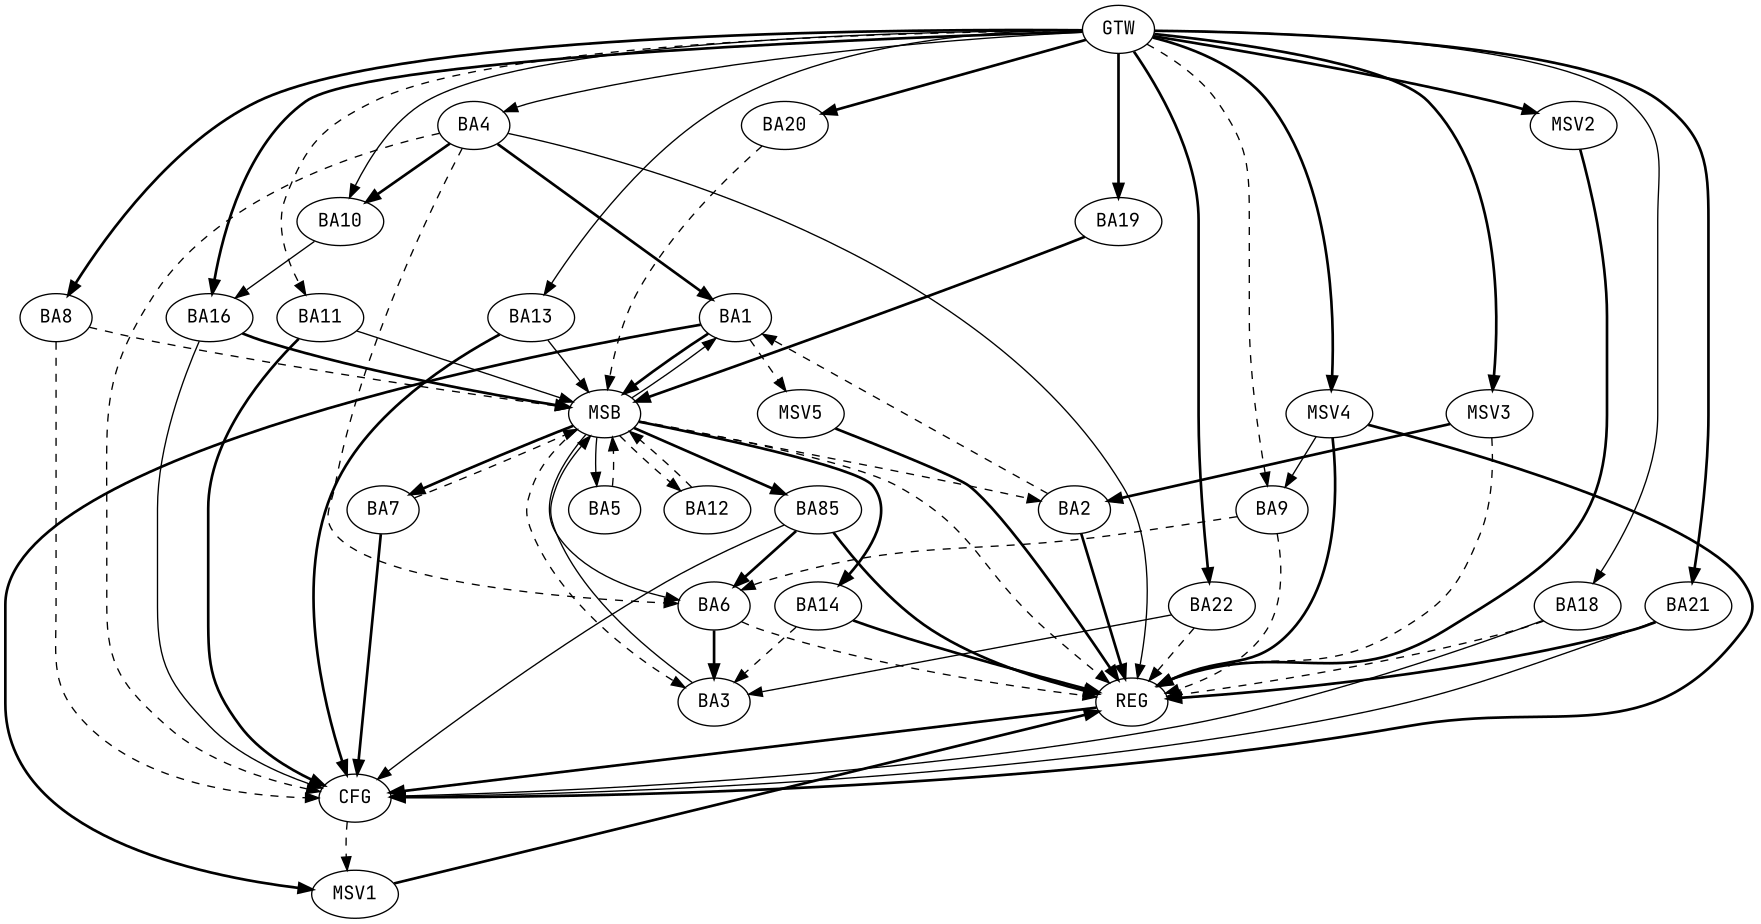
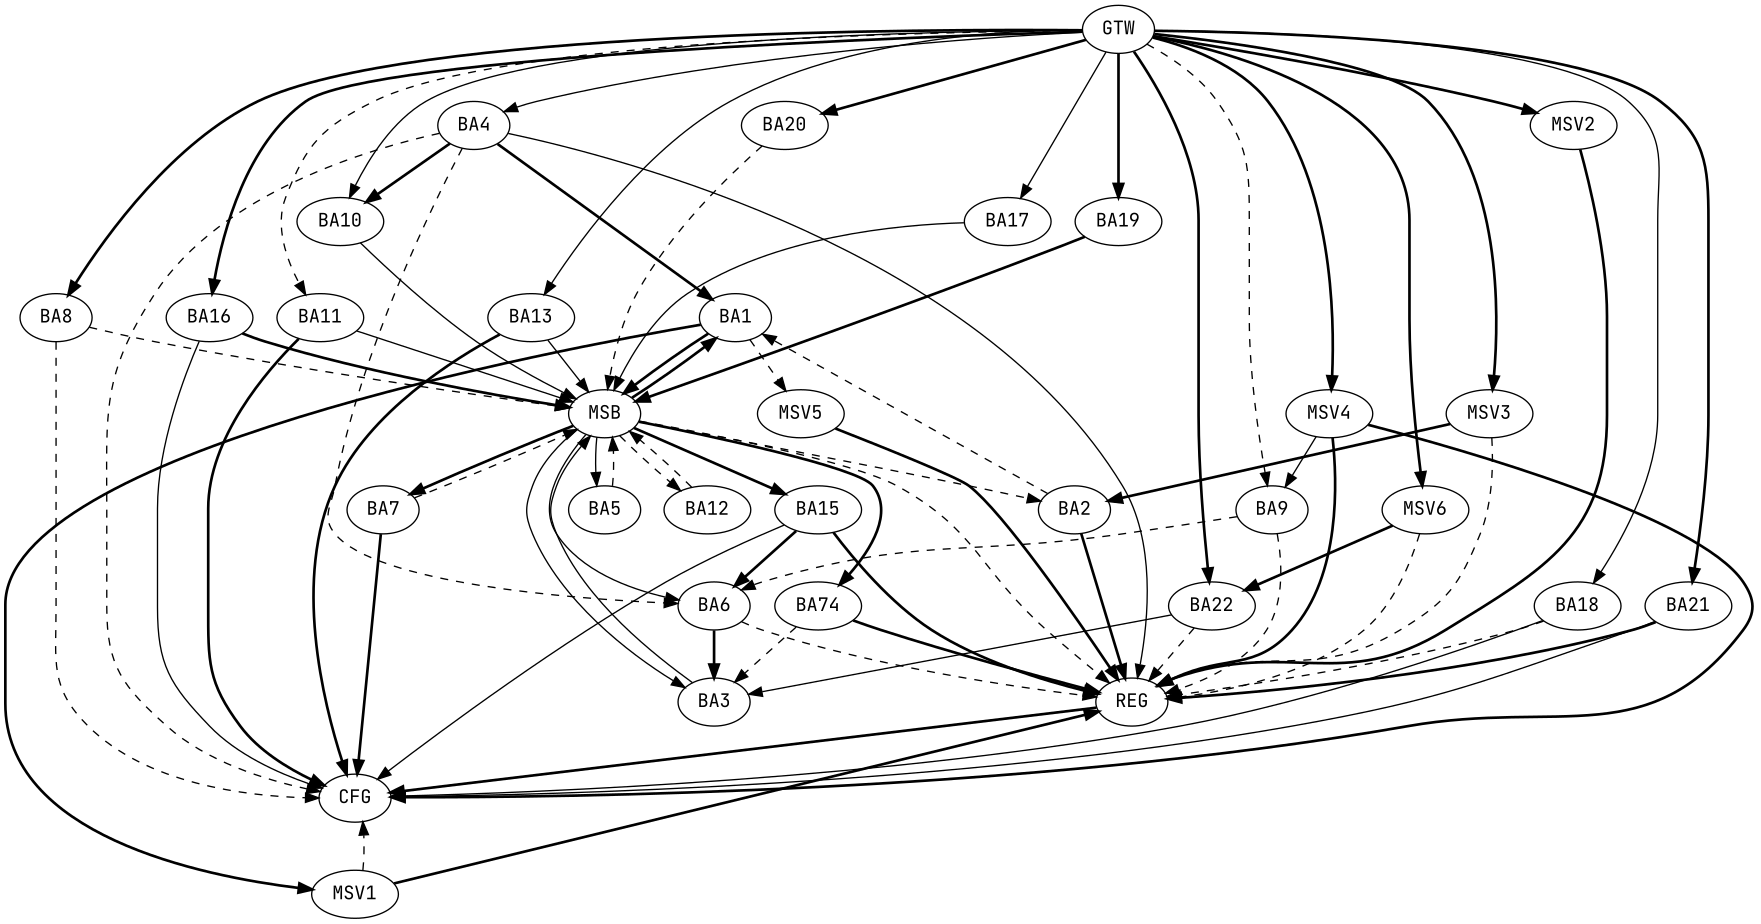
node "BA17": added
edge "BA10" -> "BA16": now "BA10" -> "MSB"
edge "MSB" -> "BA1": style solid -> bold
node "BA85": label "BA85" -> "BA15"
node "MSV6": added
edge "MSB" -> "BA3": style dashed -> solid
node "BA14": label "BA14" -> "BA74"
edge "CFG" -> "MSV1": reversed
